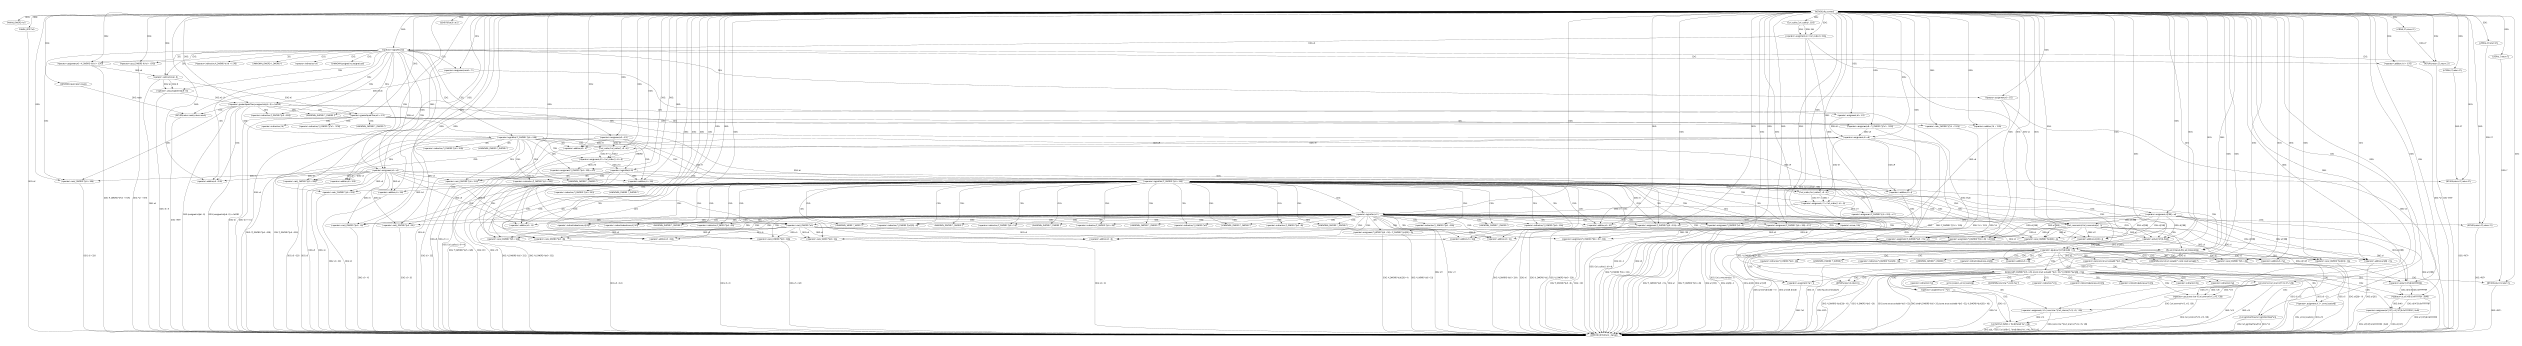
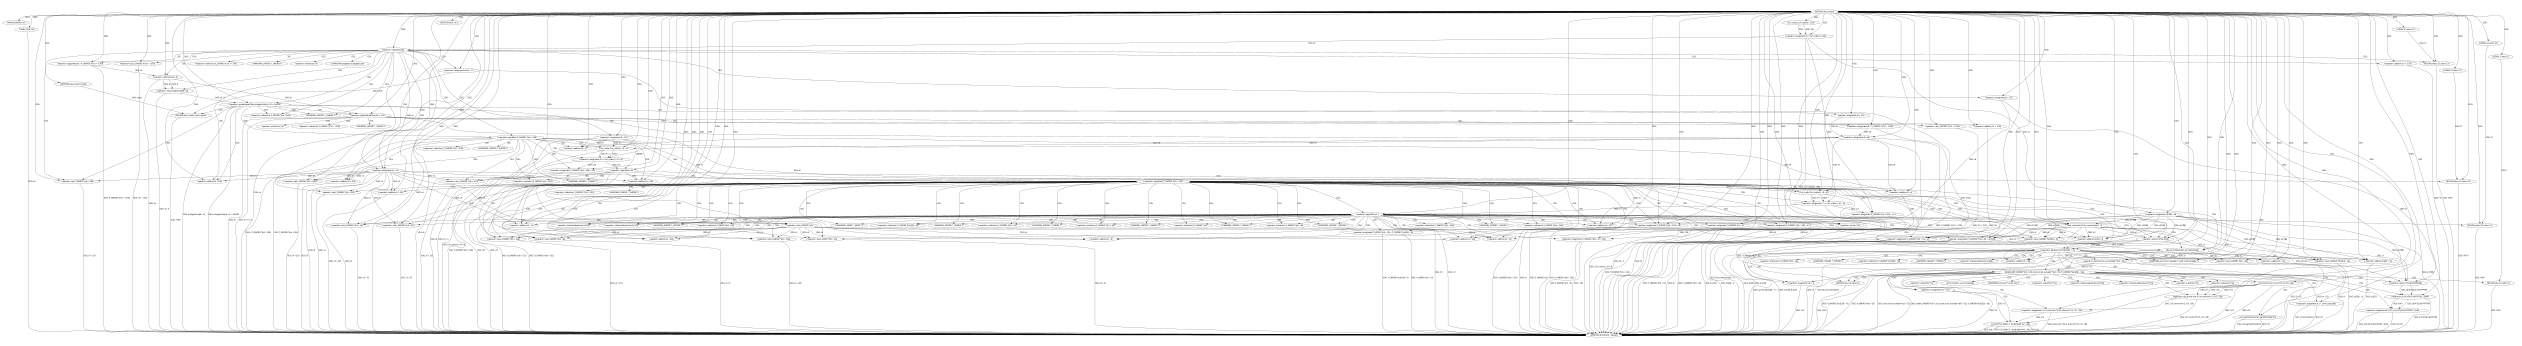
edge "(METHOD,tftp_connect)" -> "(RETURN,return 0;,return 7;)": now "(METHOD,tftp_connect)" -> "(UNKNOWN,const struct sockaddr *,const result sockaddr *)"
edge "(<operator>.logicalNot,!v11)" -> "(<operator>.cast,(_DWORD *)v5)": removed, label "CDG:"
edge "(<operator>.logicalNot,!v11)" -> "(<operator>.assignment,*(_DWORD *)v5 = 0)": removed, label "CDG:"
